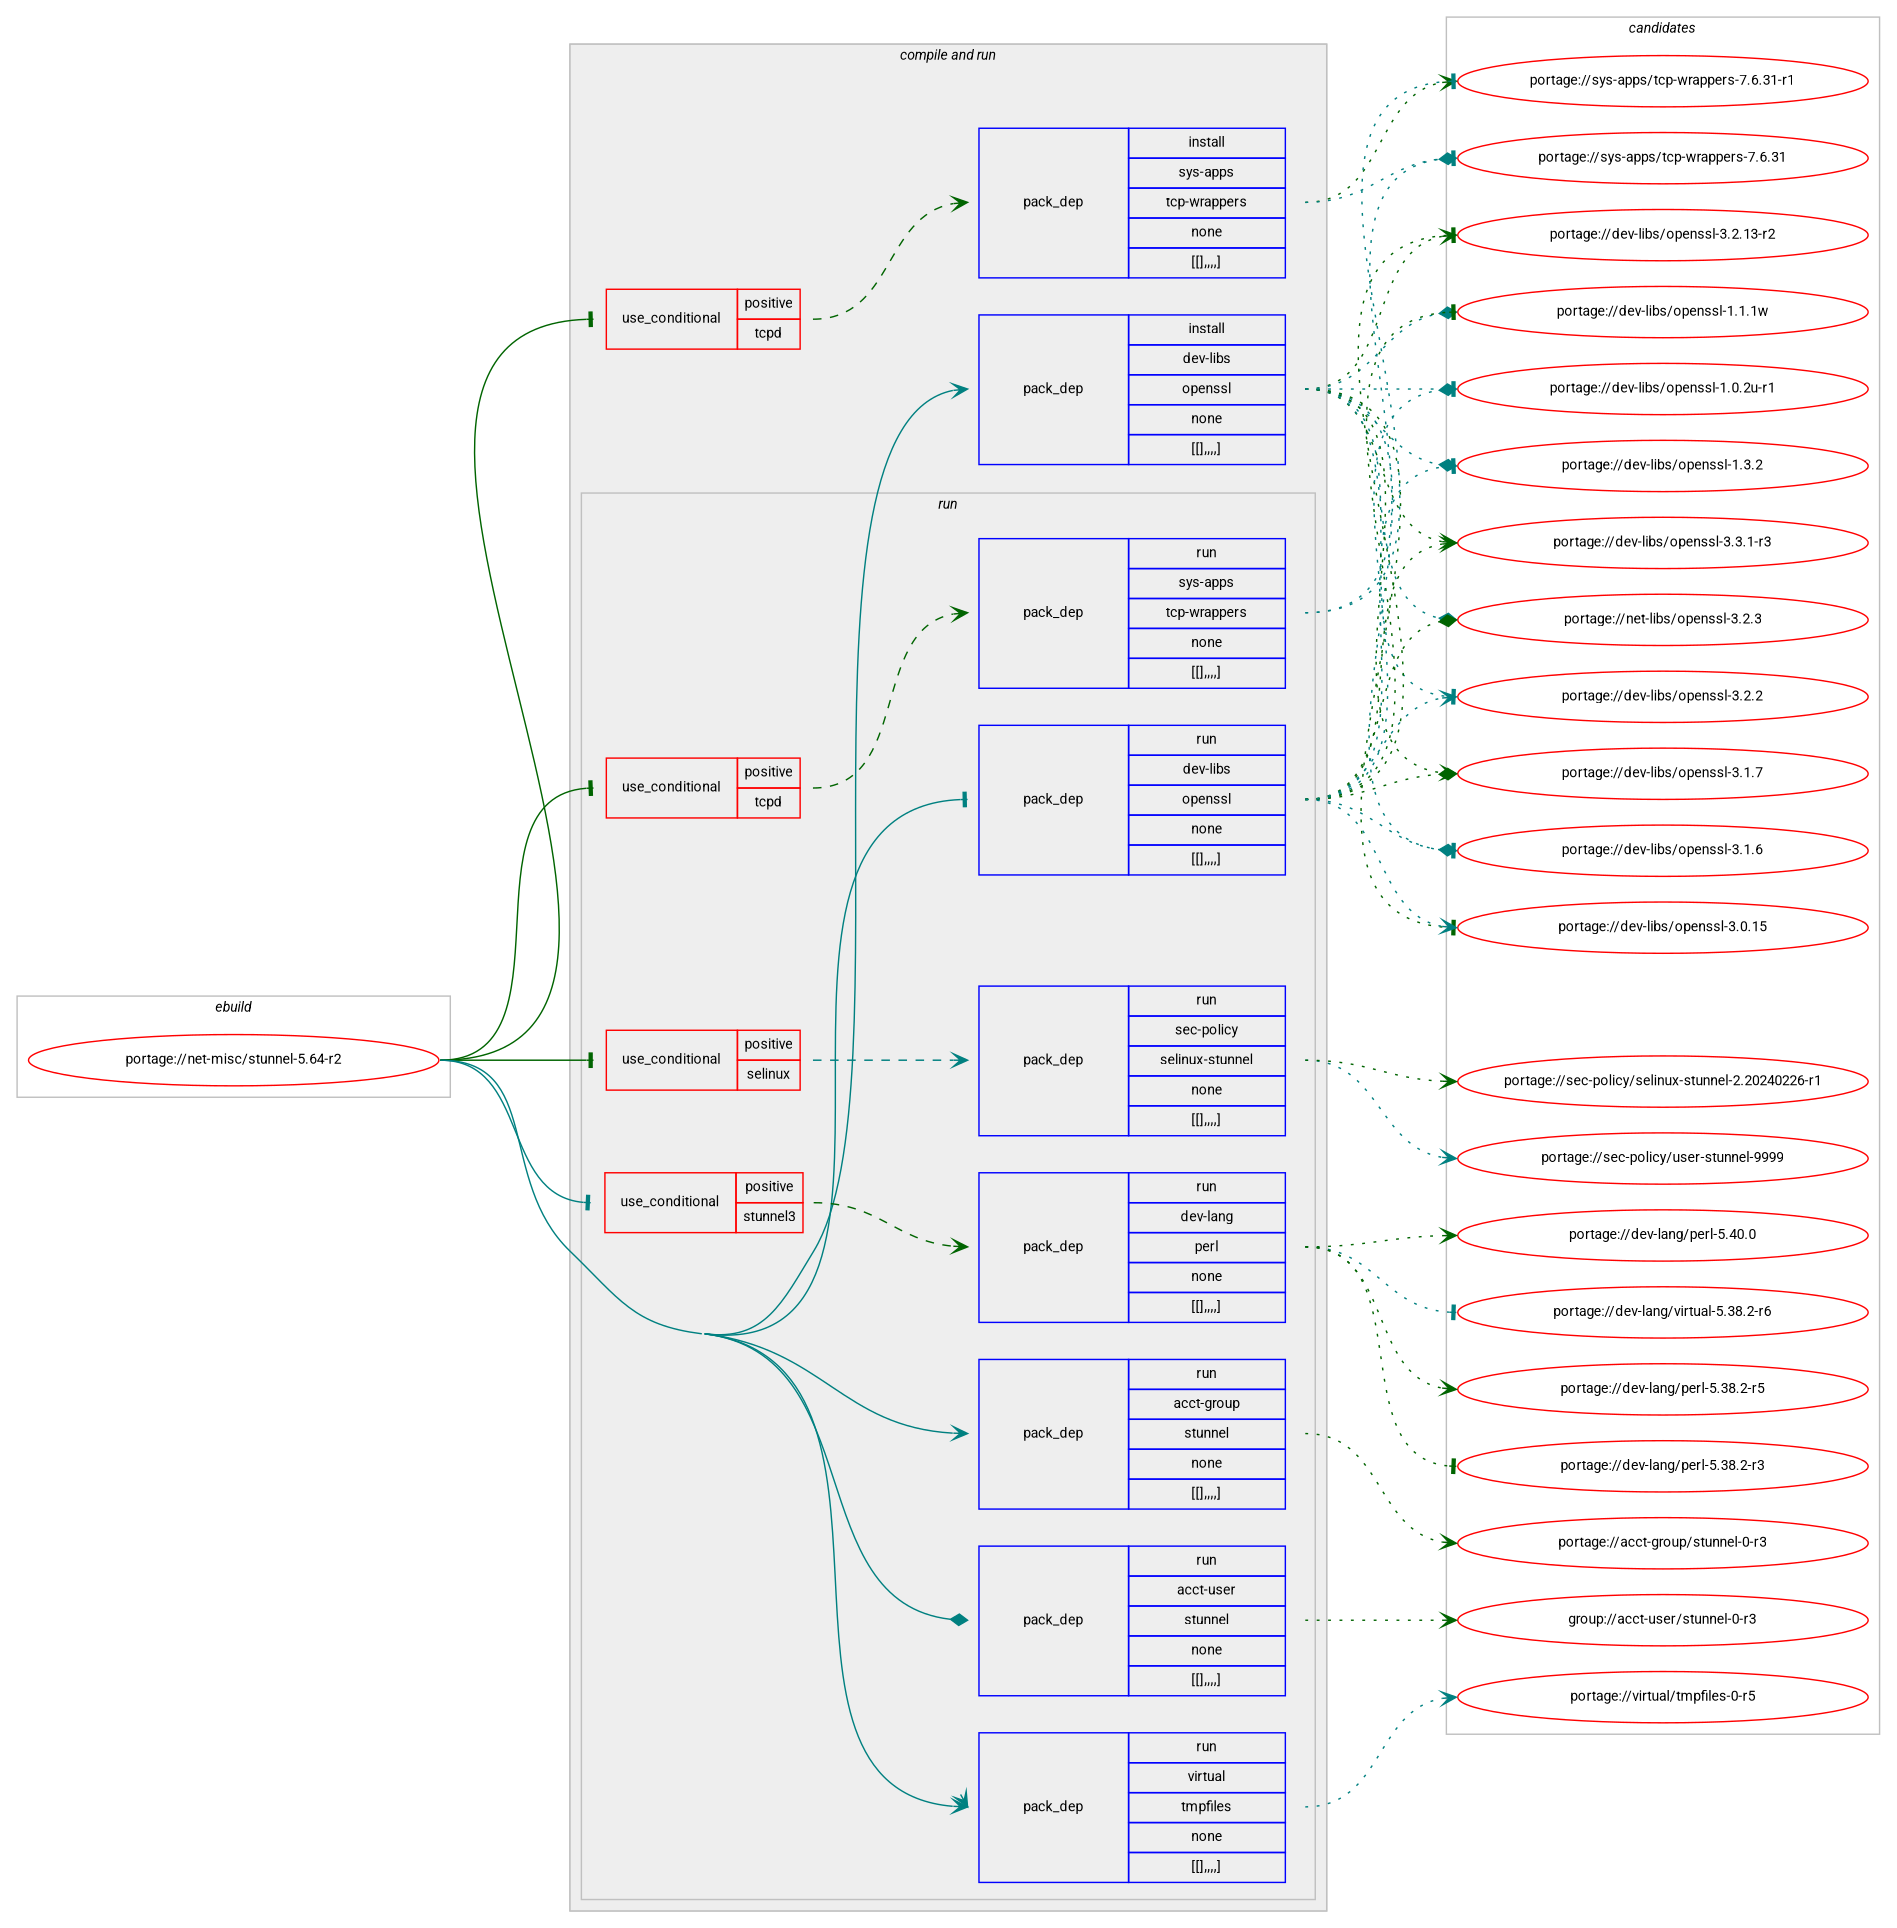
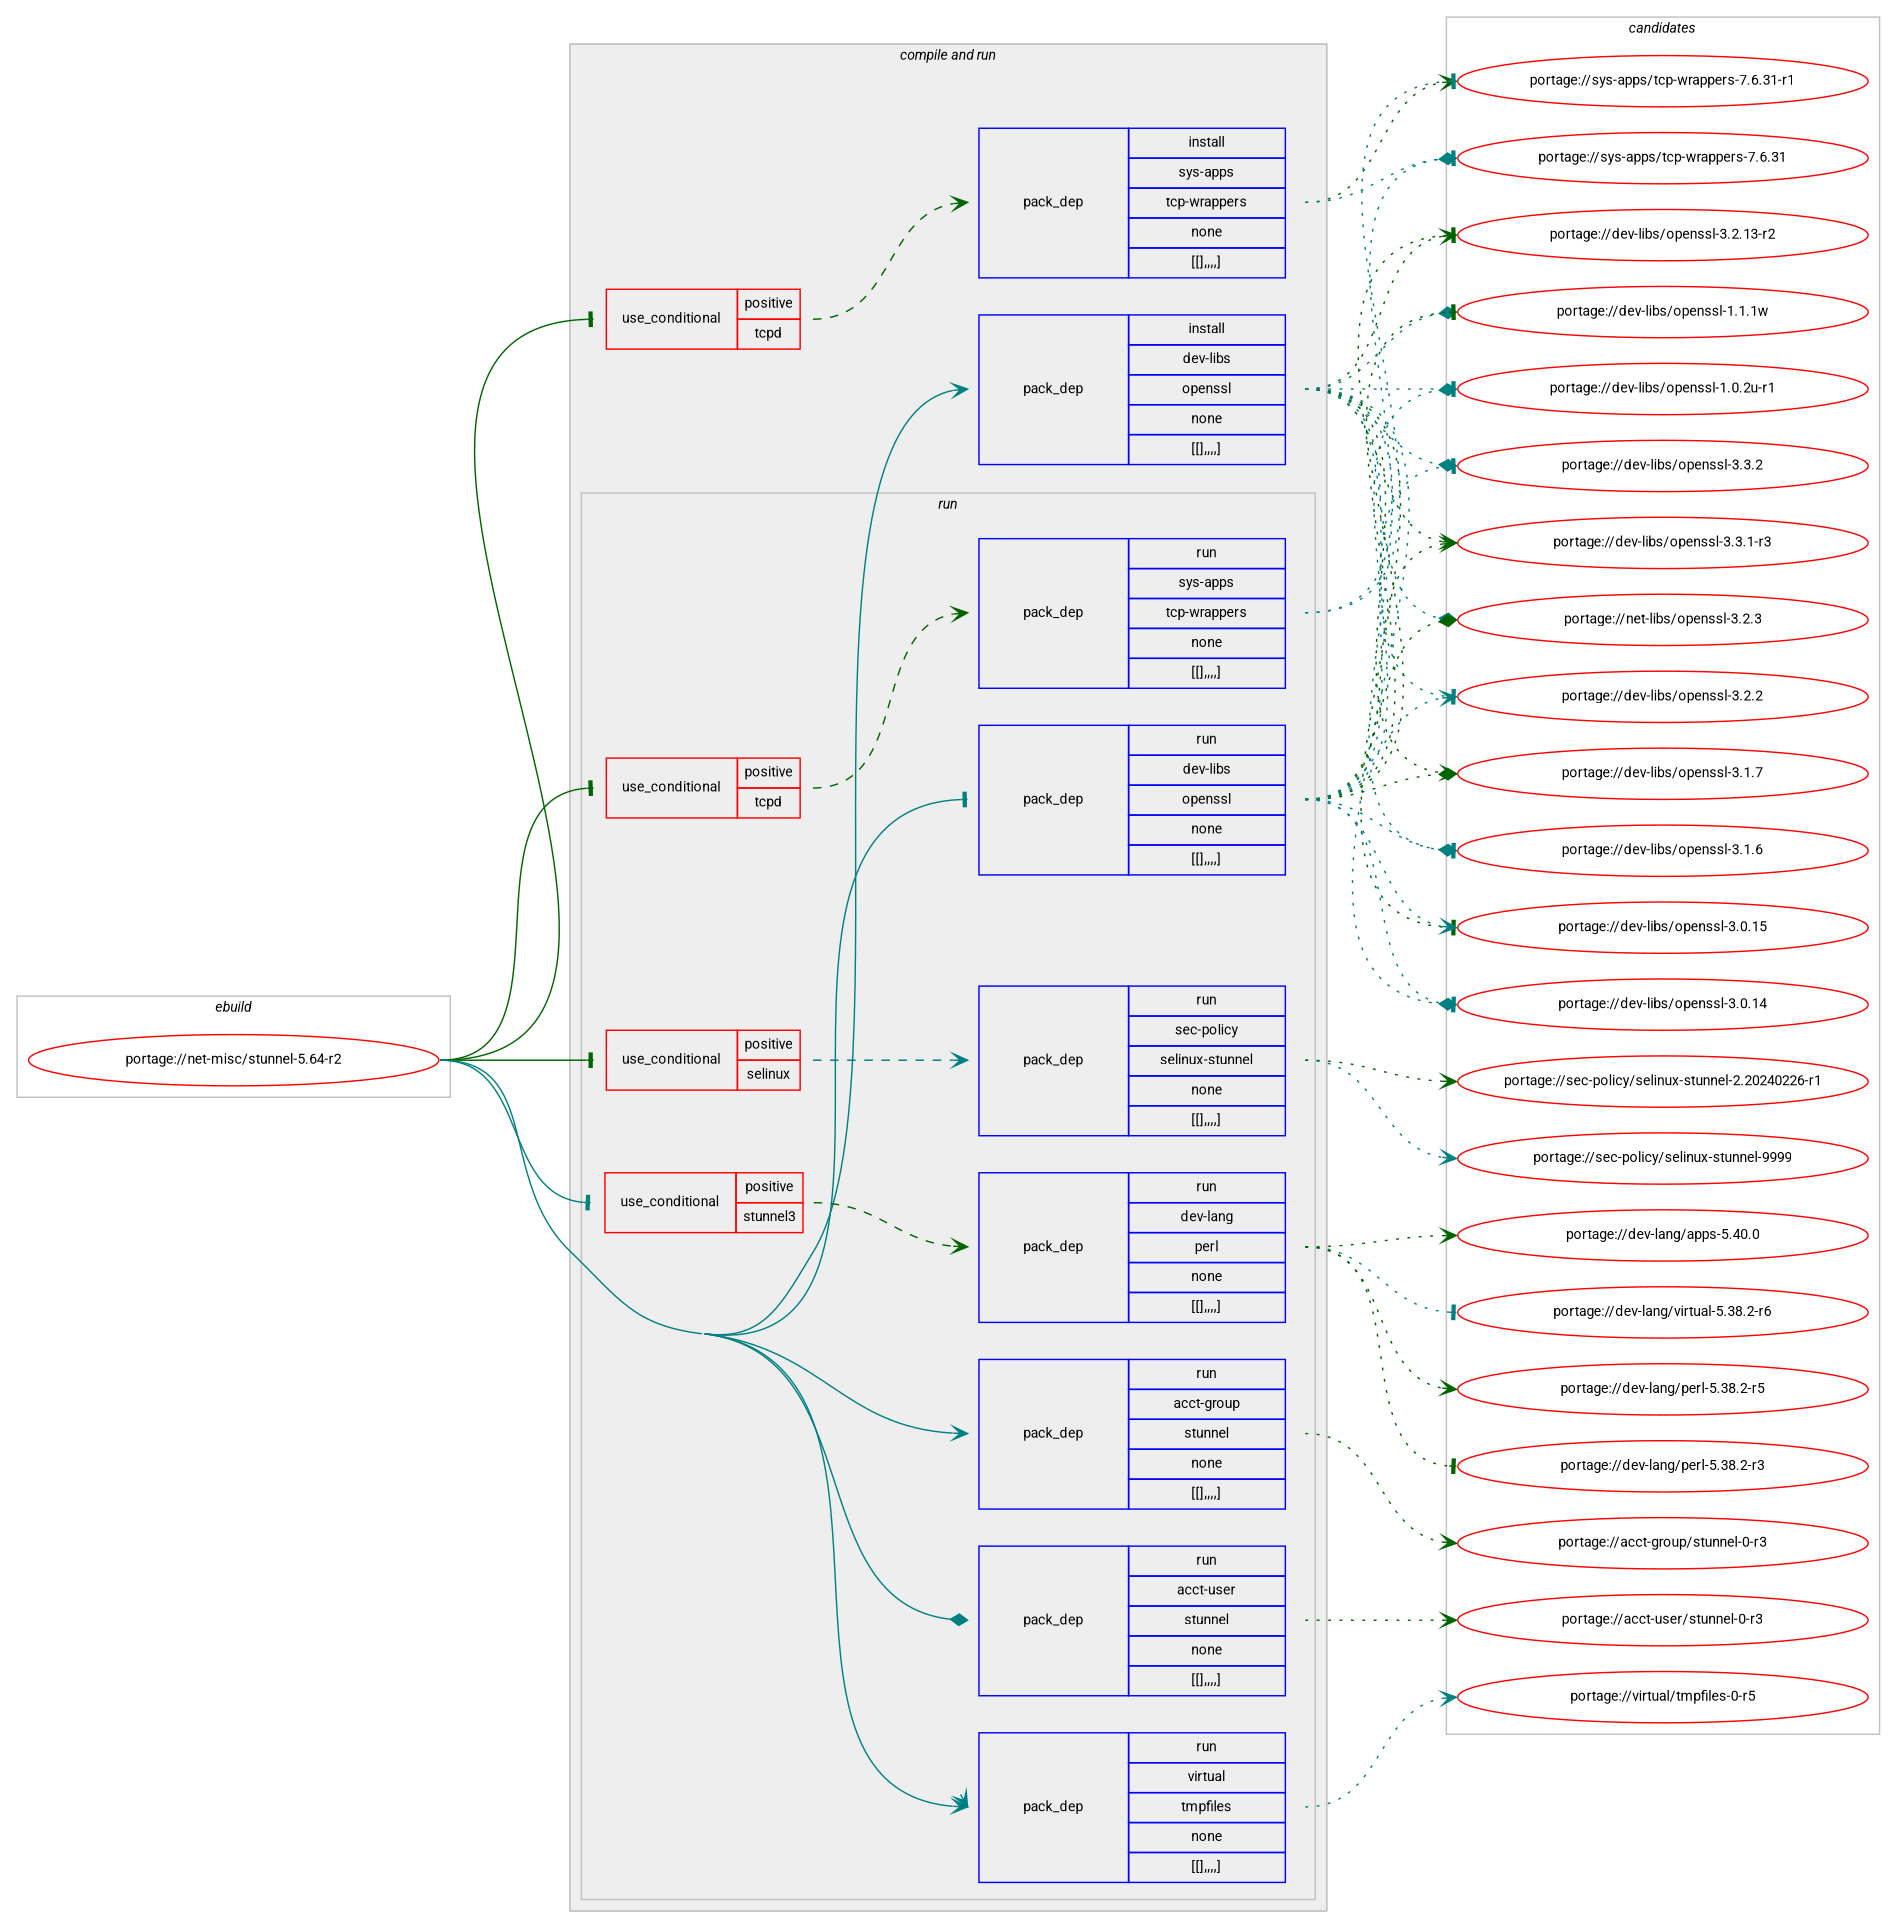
node "portage://dev-libs/openssl-1.3.2": label "portage://dev-libs/openssl-1.3.2" -> "portage://dev-libs/openssl-3.3.2"
node "portage://dev-libs/openssl-3.0.14": added
node "portage://sec-policy/user-stunnel-9999": label "portage://sec-policy/user-stunnel-9999" -> "portage://sec-policy/selinux-stunnel-9999"
node "portage://dev-lang/perl-5.40.0": label "portage://dev-lang/perl-5.40.0" -> "portage://dev-lang/apps-5.40.0"
node "group://acct-user/stunnel-0-r3": label "group://acct-user/stunnel-0-r3" -> "portage://acct-user/stunnel-0-r3"
